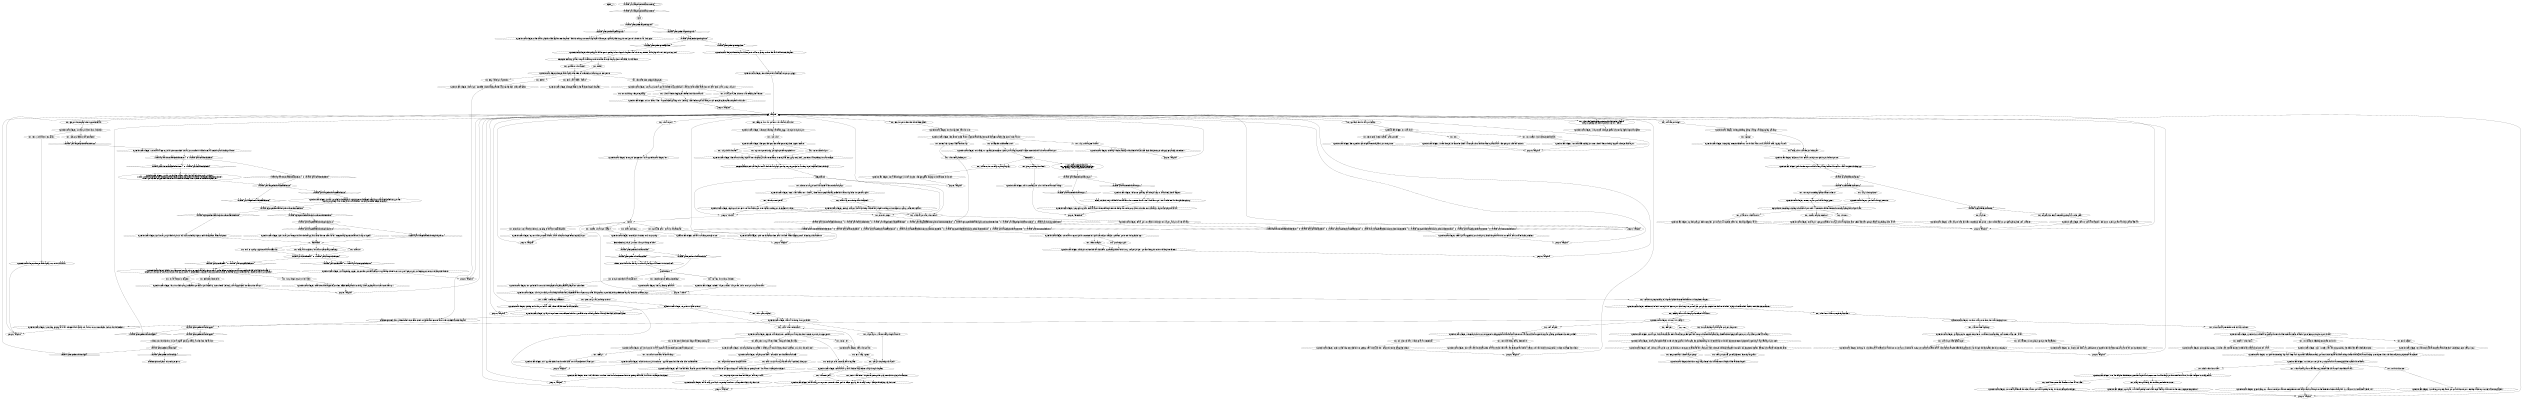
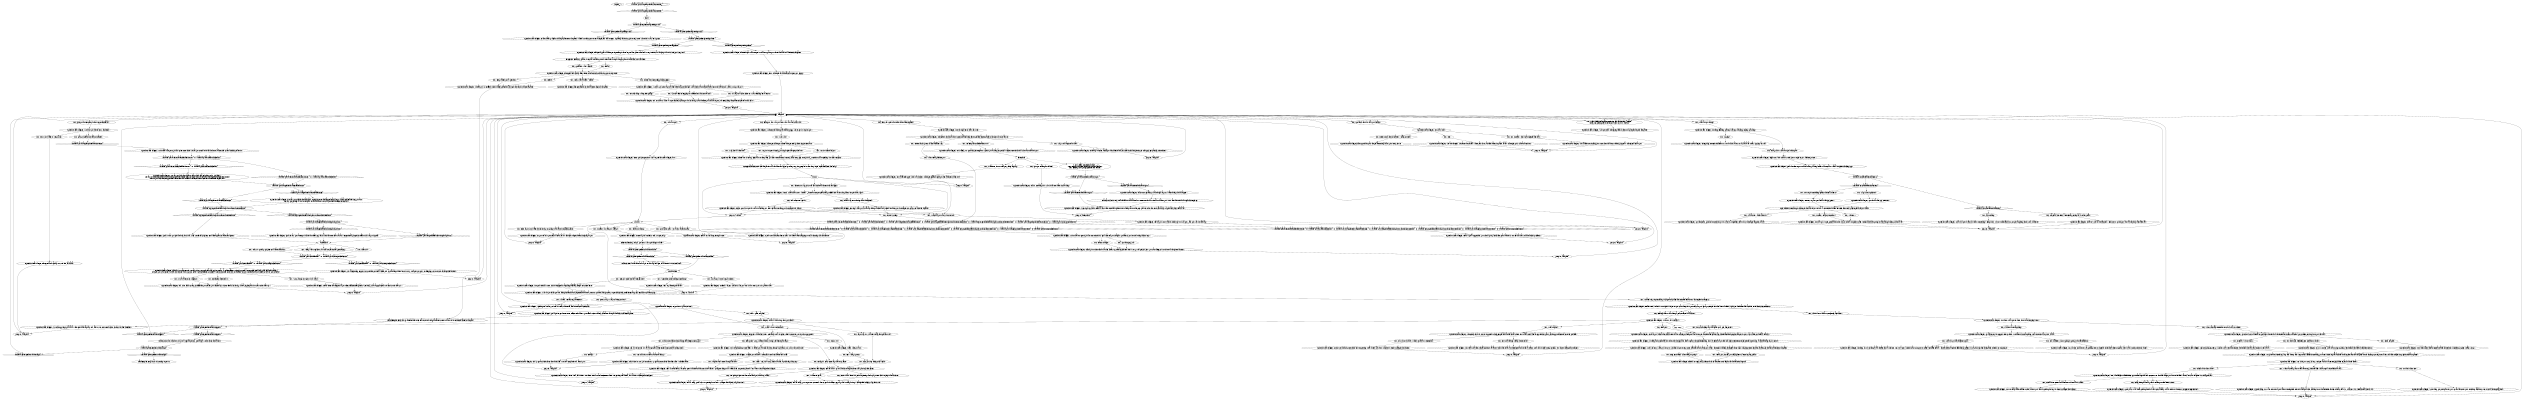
node "theeyeshaveit": label "theeyeshaveit" -> "dunno"
node "You: Say lives.": label "You: Say lives." -> "You: Say nothing."
